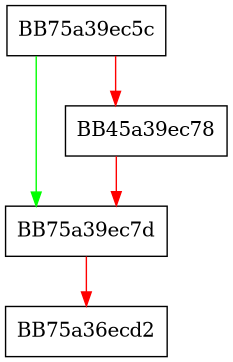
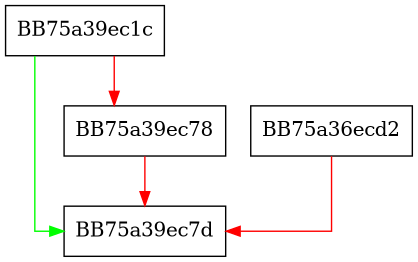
node "BB75a39ec5c": label "BB75a39ec5c" -> "BB75a39ec1c"
node "BB45a39ec78": label "BB45a39ec78" -> "BB75a39ec78"
edge "BB75a39ec7d" -> "BB75a36ecd2": reversed
